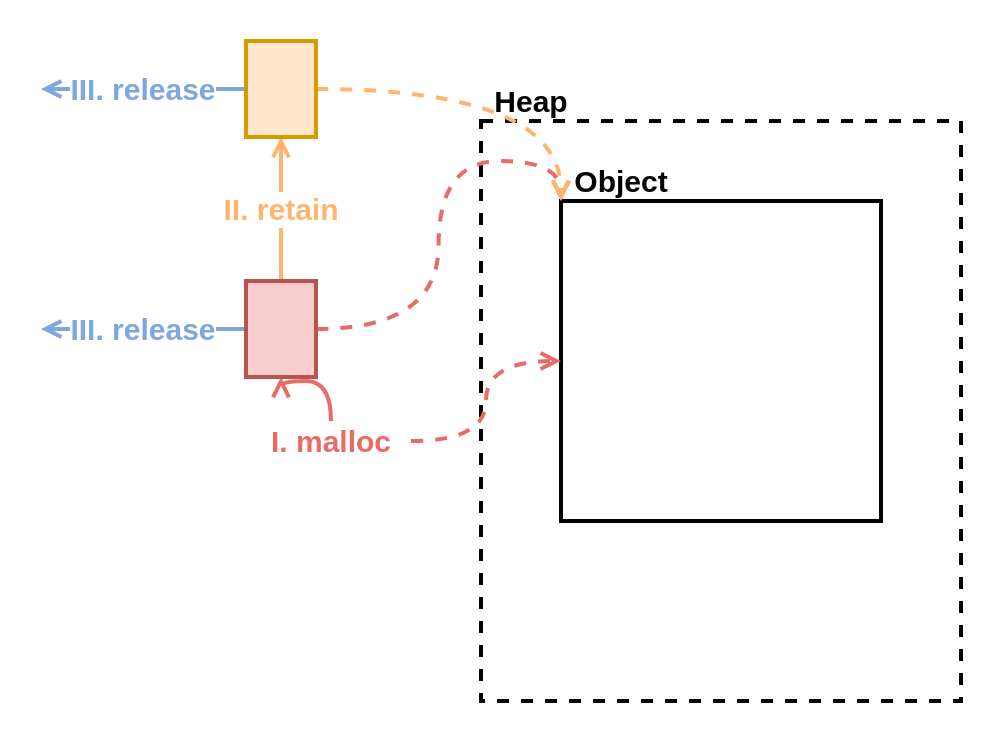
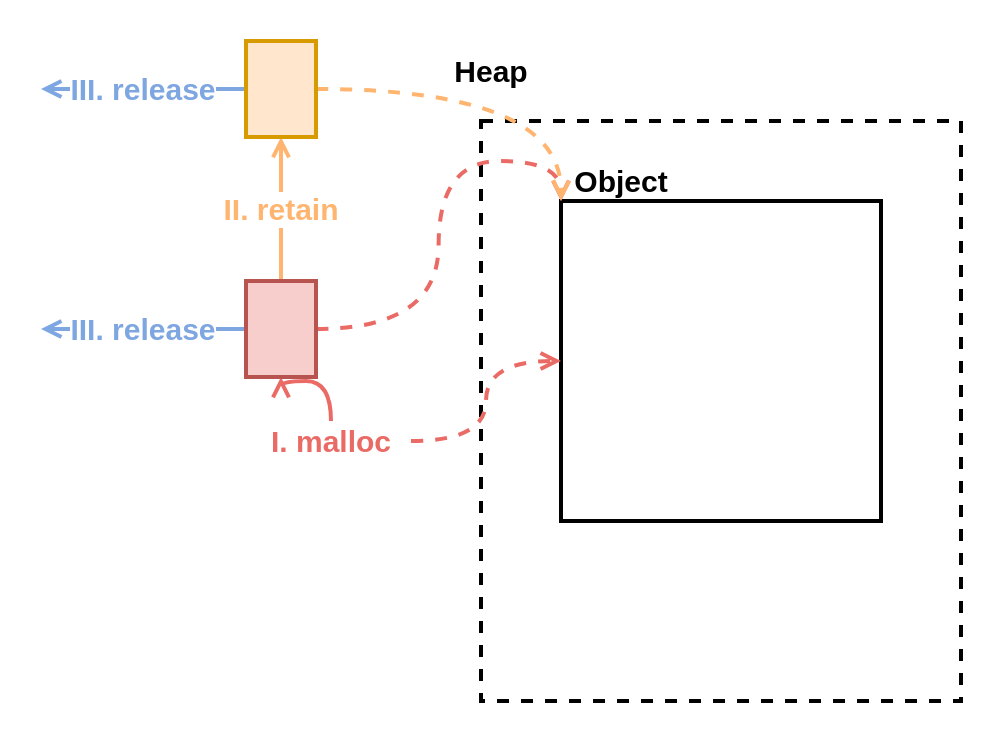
node "Heap": moved (531, 101) -> (491, 71)
